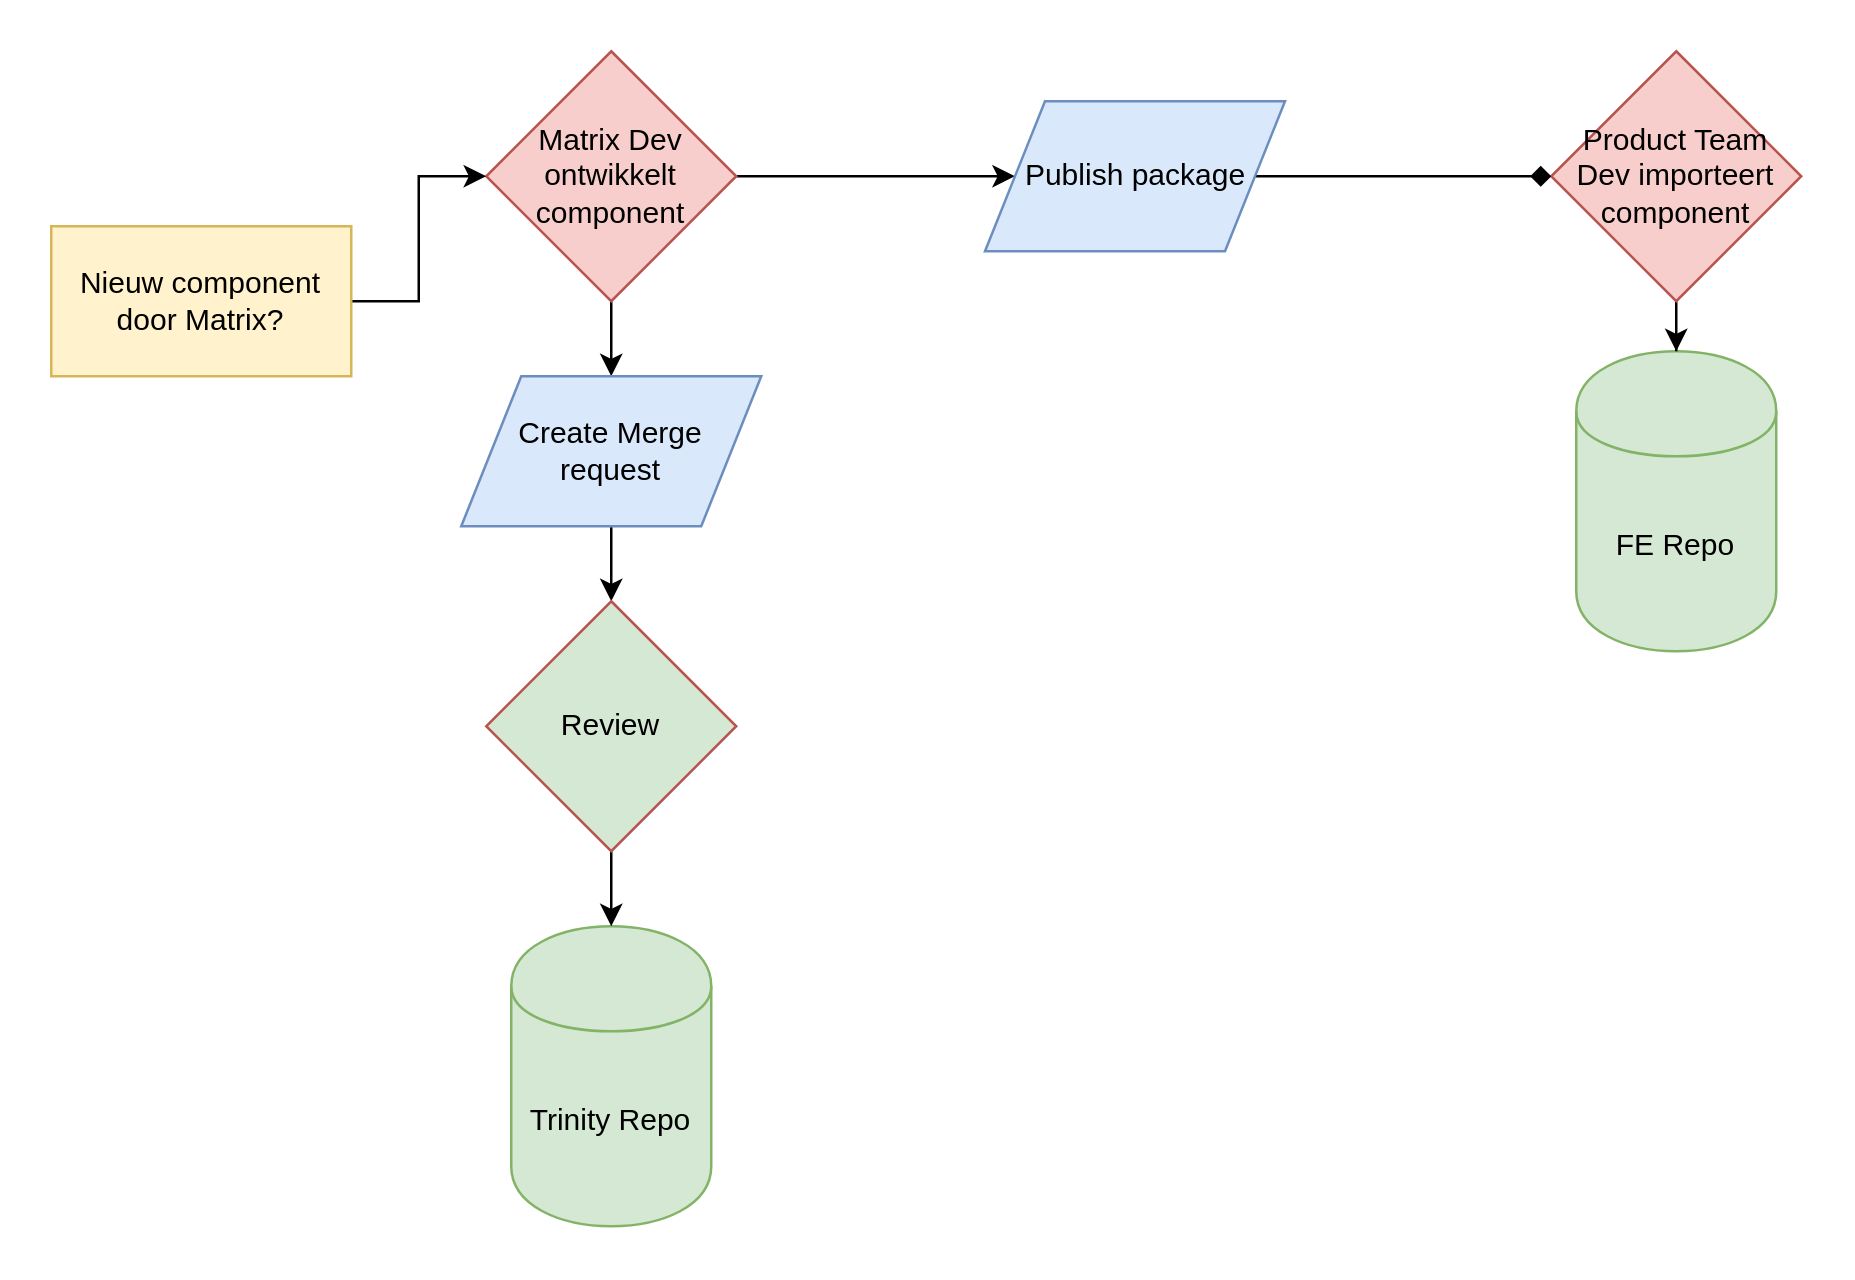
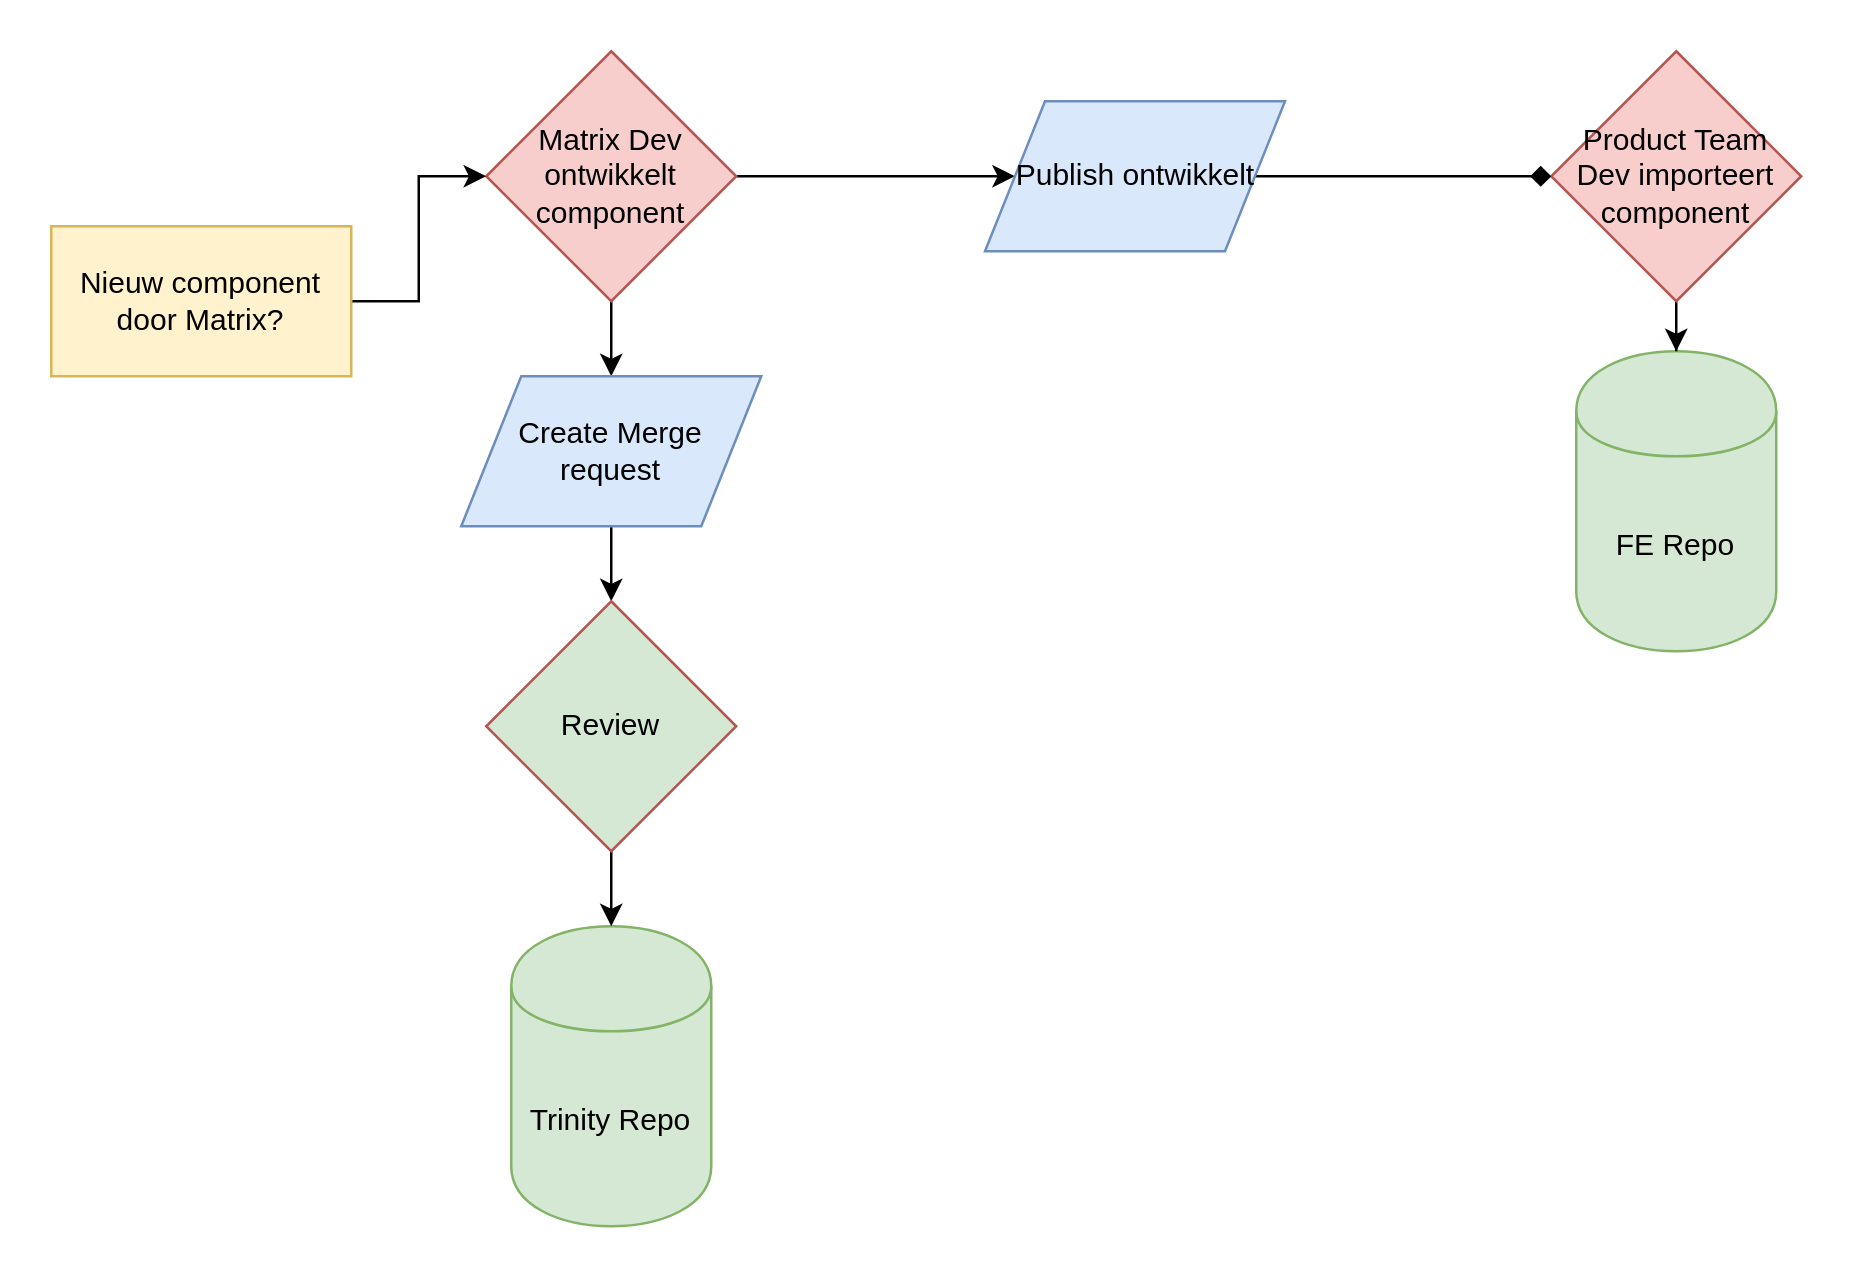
node "Publish package": label "Publish package" -> "Publish ontwikkelt"
